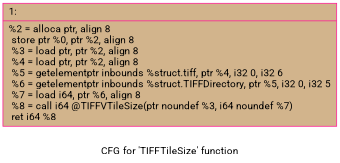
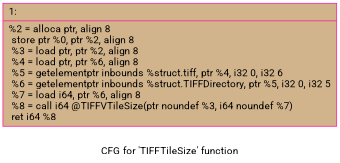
node "1:": text "%4 = load ptr, ptr %2, align 8" -> "%4 = load ptr, ptr %6, align 8"
